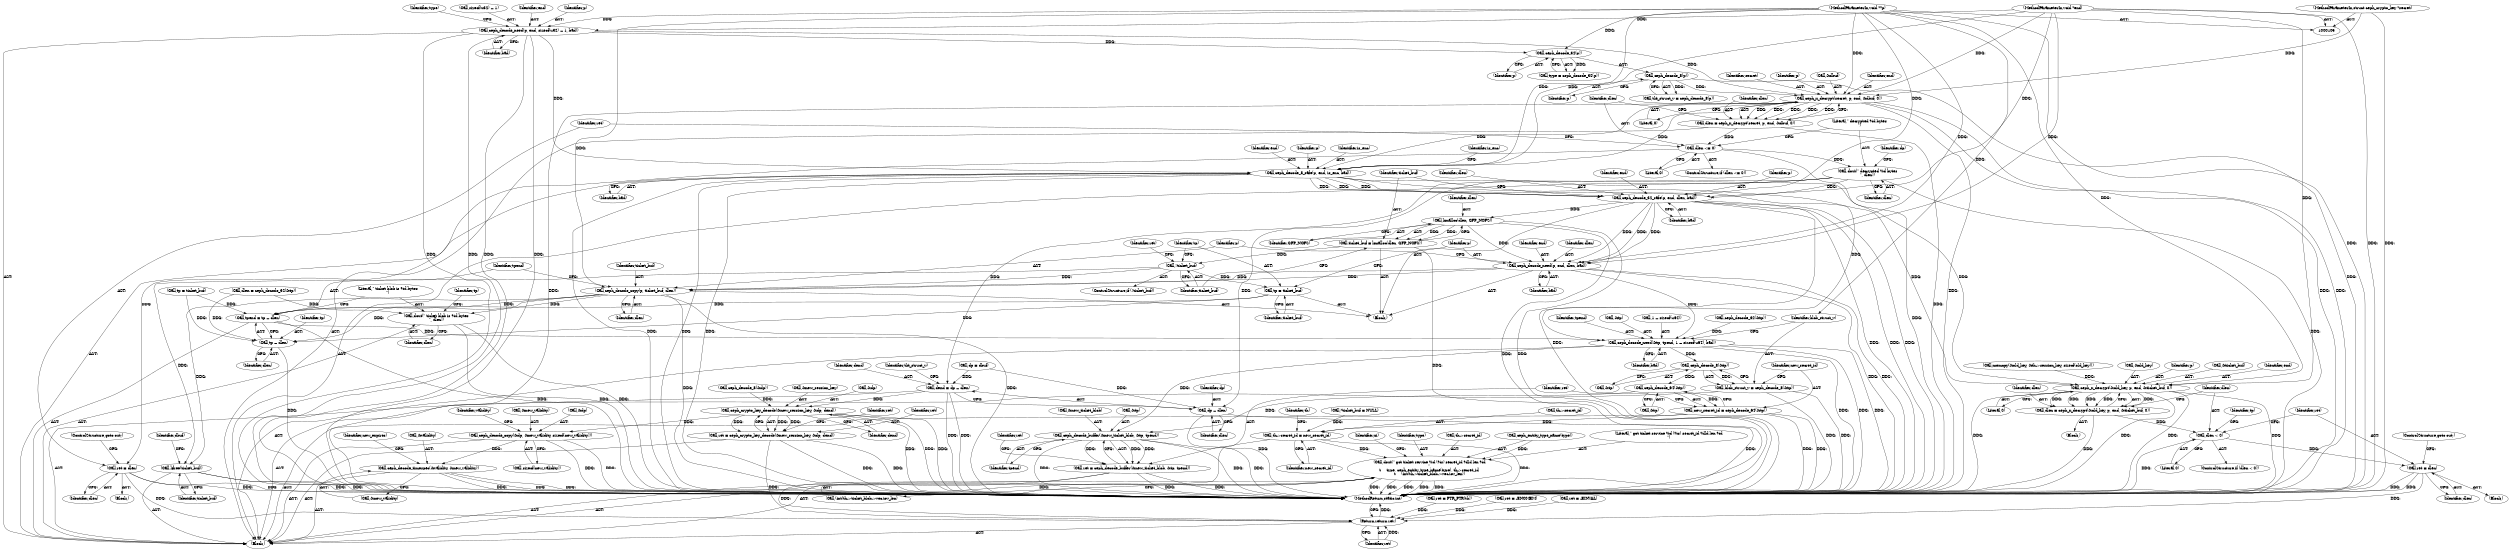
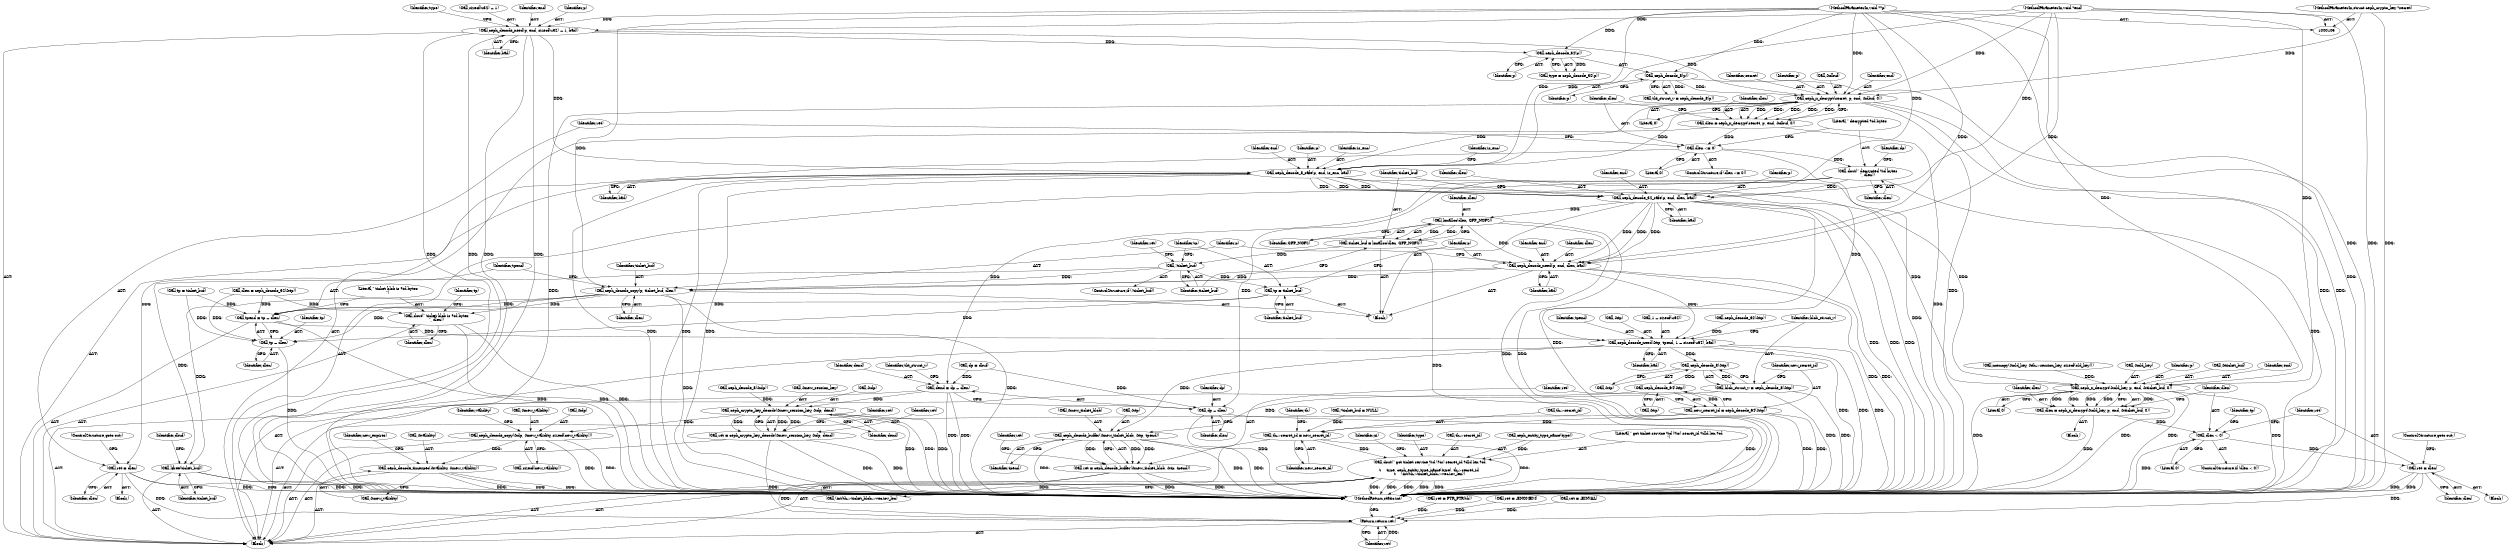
edge "(MethodParameterIn,void **p)" -> "(Identifier,blob_struct_v)": now "(MethodParameterIn,void **p)" -> "(Call,ceph_decode_8(p))"
edge "(Call,dlen = ceph_decode_32(&tp))" -> "(Call,tpend = tp + dlen)": added, label "DDG:"
edge "(Return,return ret;)" -> "(MethodReturn,static int)": removed, label "DDG:"
